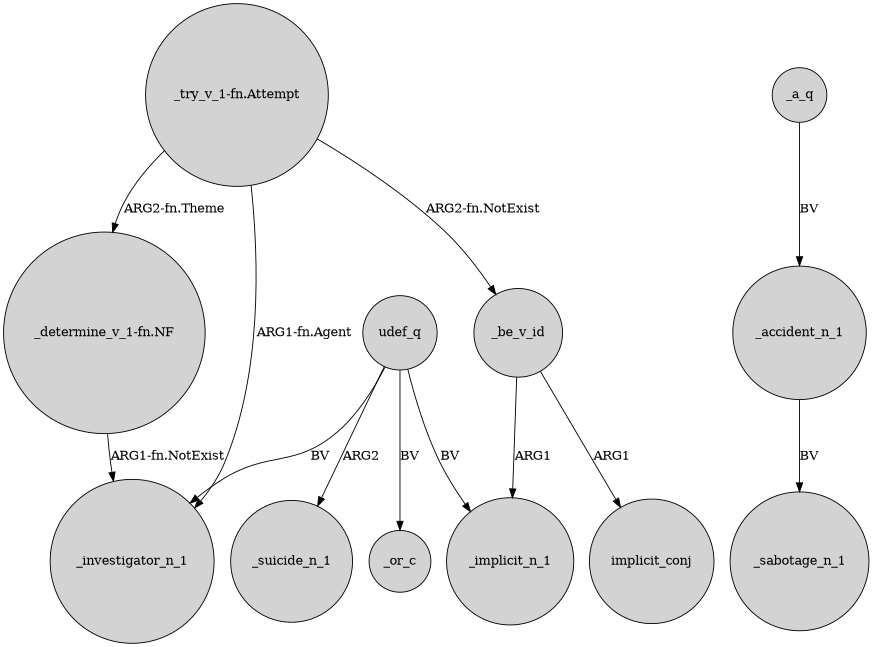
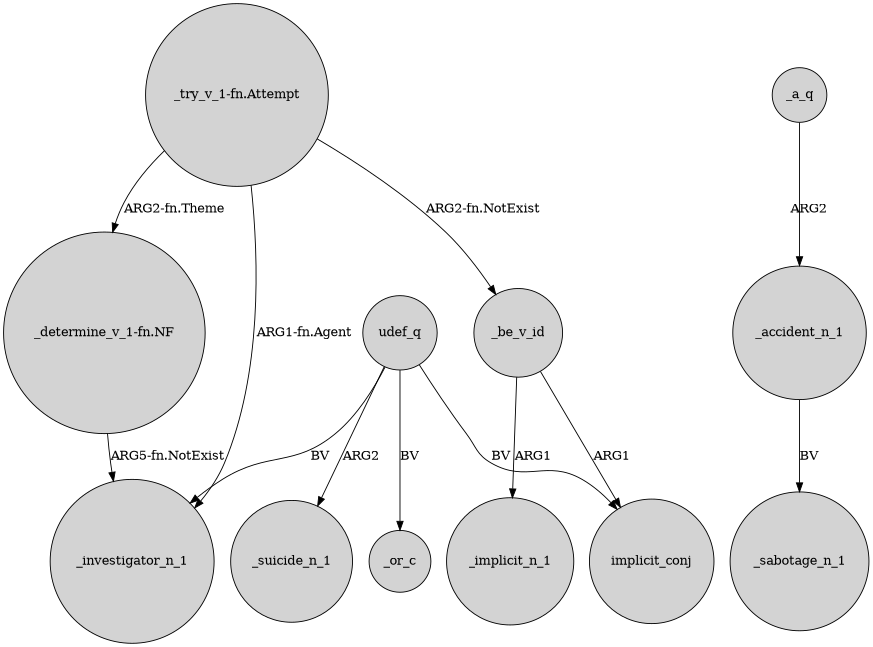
edge "_a_q" -> "_accident_n_1": label "BV" -> "ARG2"
edge "udef_q" -> "_implicit_n_1": now "udef_q" -> "implicit_conj"
edge "_determine_v_1-fn.NF" -> "_investigator_n_1": label "ARG1-fn.NotExist" -> "ARG5-fn.NotExist"
